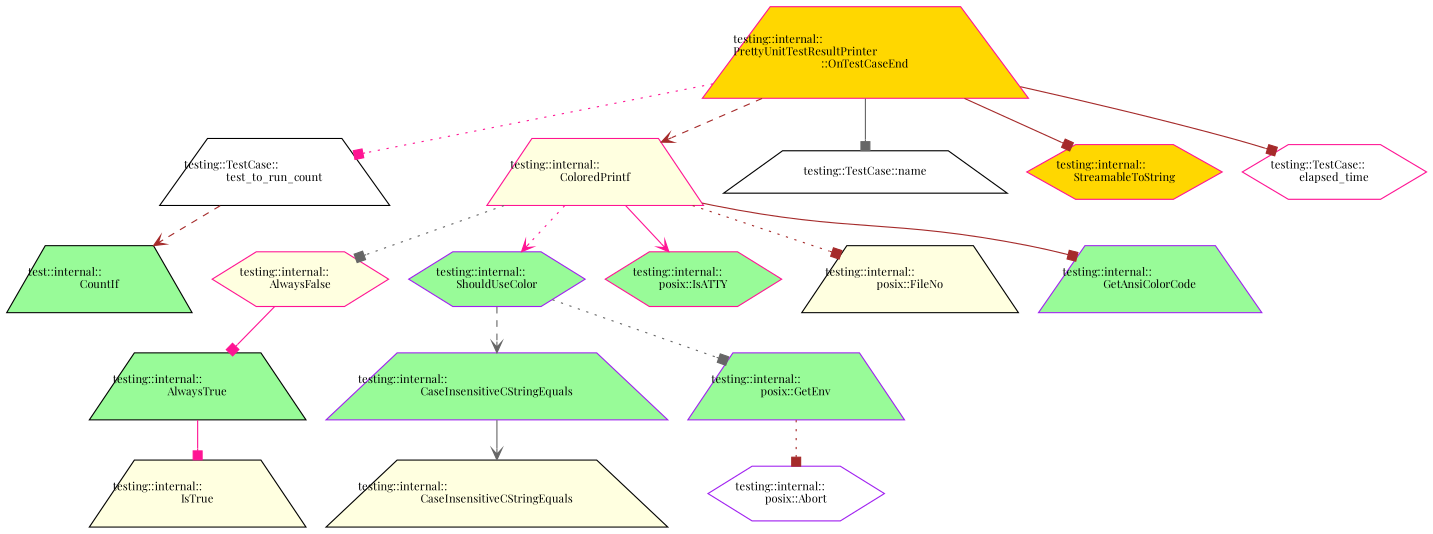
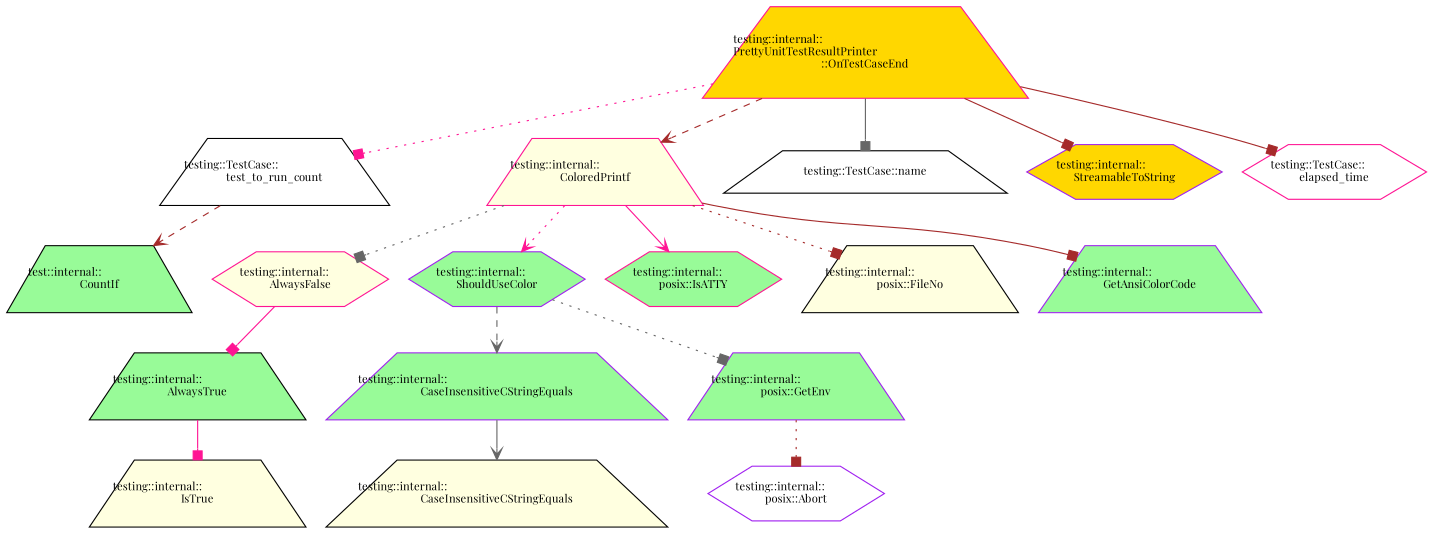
node "testing::internal:: StreamableToString": color deeppink -> purple
